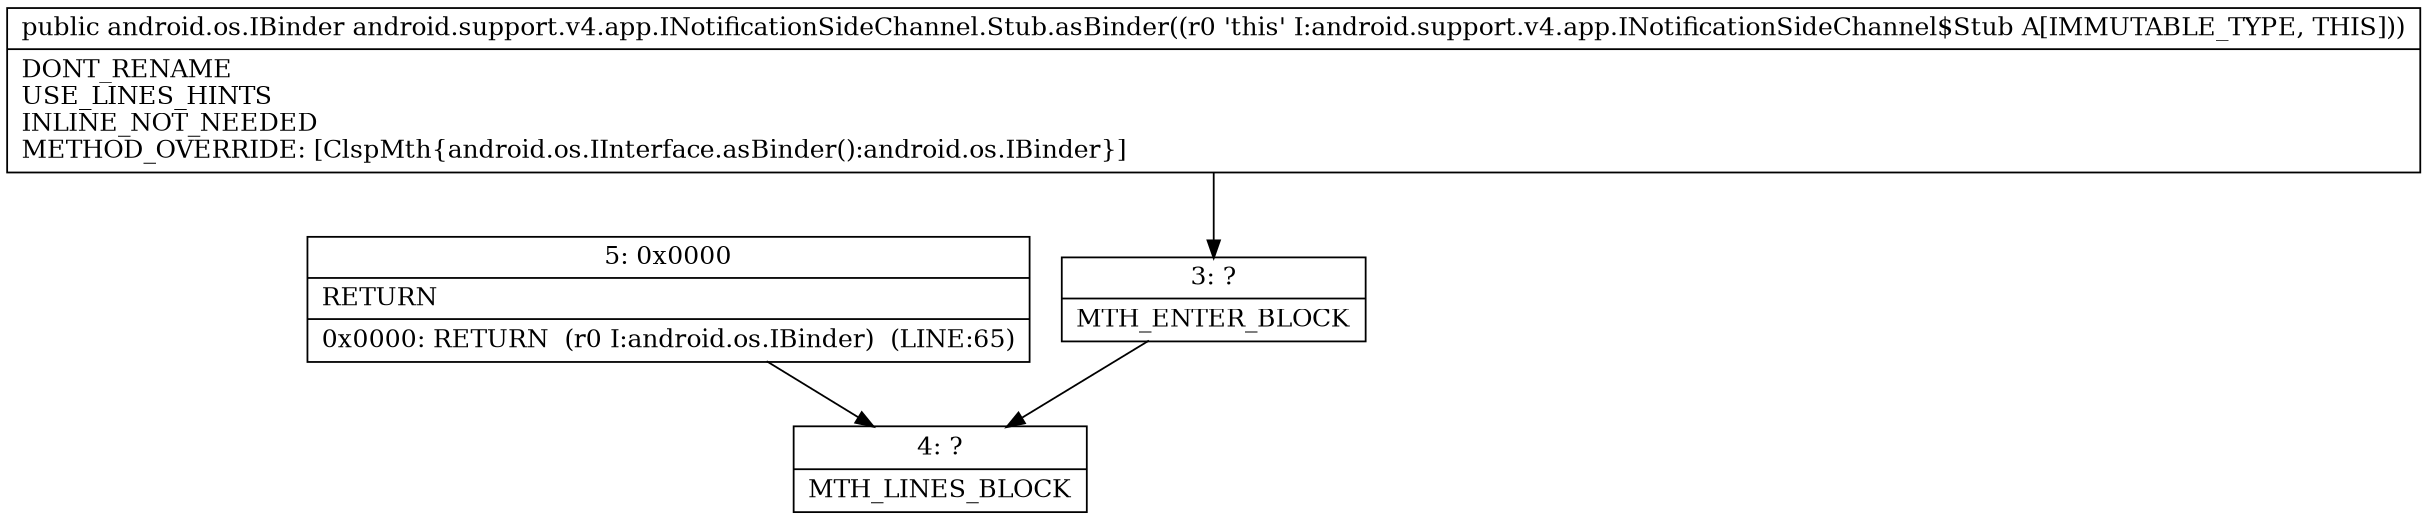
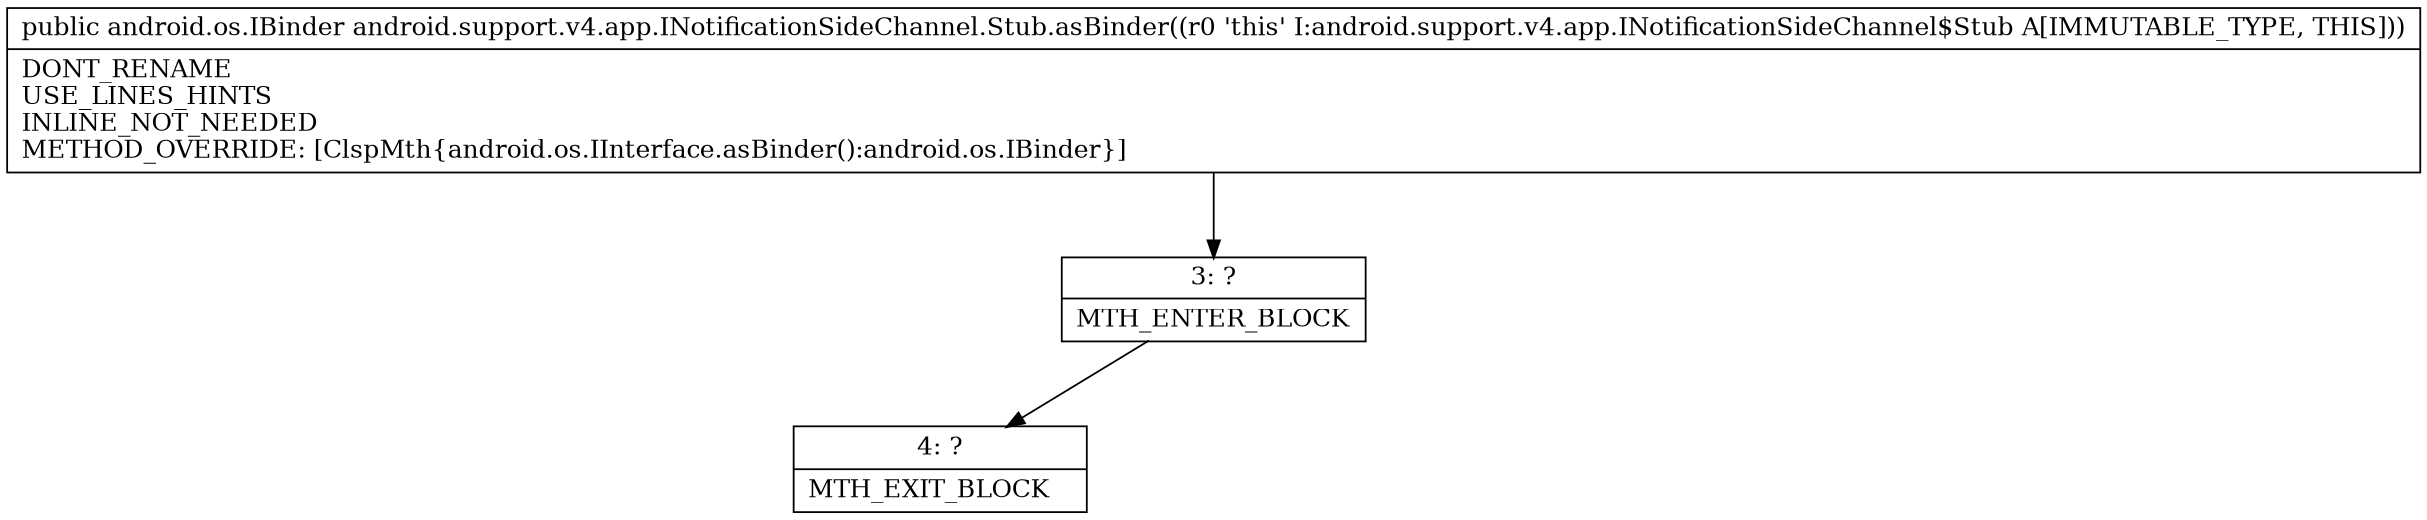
node "5: 0x0000": removed
node "4: ?": text "MTH_LINES_BLOCK" -> "MTH_EXIT_BLOCK"
